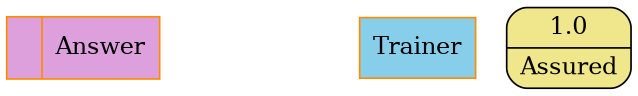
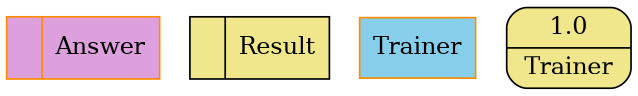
node "Result": added
node "1.0": text "Assured" -> "Trainer"
